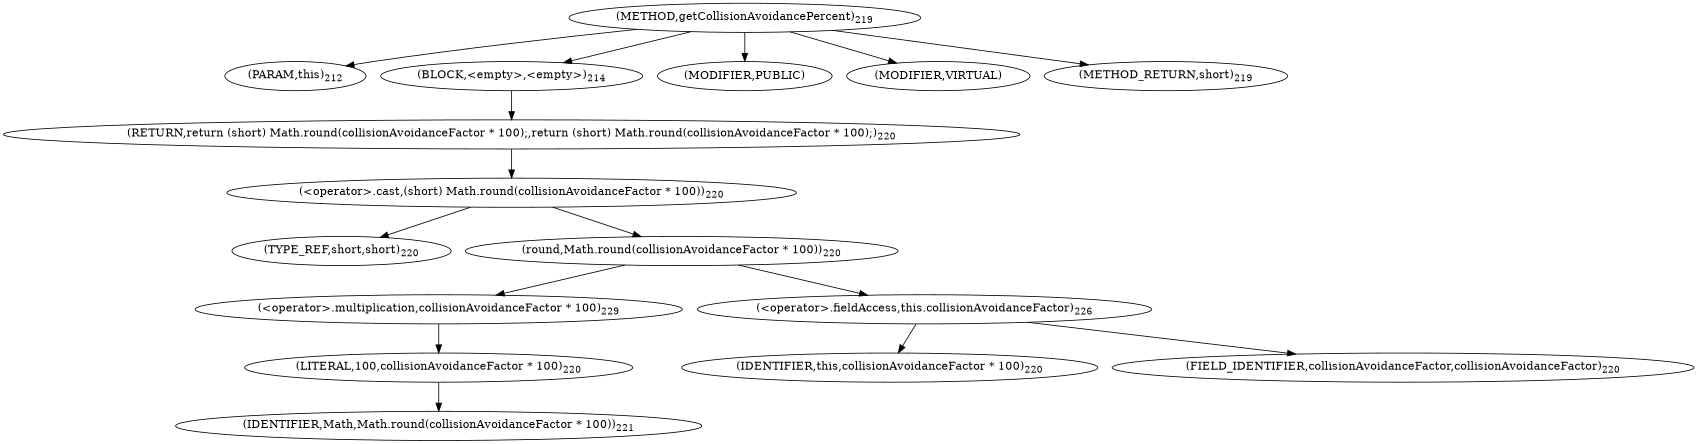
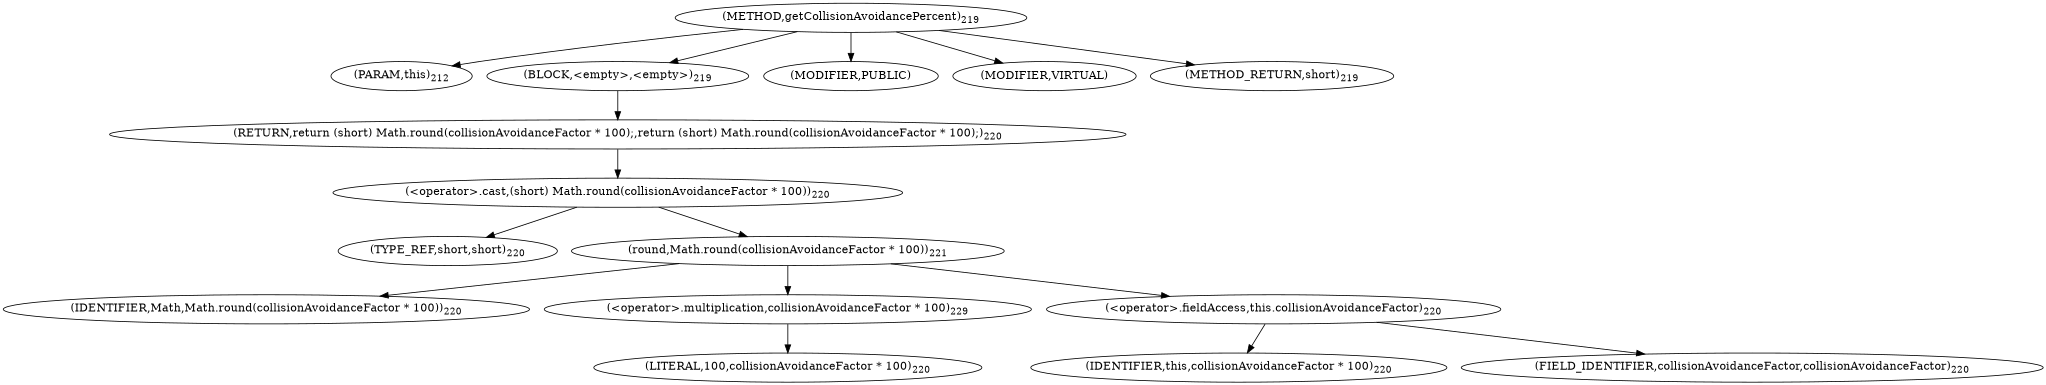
node "(BLOCK,<empty>,<empty>)": text "214" -> "219"
node "(round,Math.round(collisionAvoidanceFactor * 100))": text "220" -> "221"
node "(<operator>.fieldAccess,this.collisionAvoidanceFactor)": text "226" -> "220"
edge "(LITERAL,100,collisionAvoidanceFactor * 100)" -> "(IDENTIFIER,Math,Math.round(collisionAvoidanceFactor * 100))": now "(round,Math.round(collisionAvoidanceFactor * 100))" -> "(IDENTIFIER,Math,Math.round(collisionAvoidanceFactor * 100))"
node "(IDENTIFIER,Math,Math.round(collisionAvoidanceFactor * 100))": text "221" -> "220"
